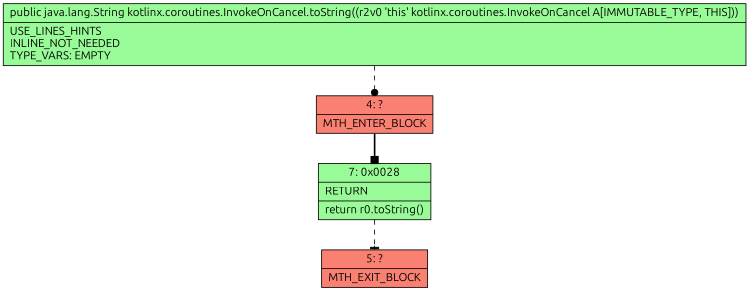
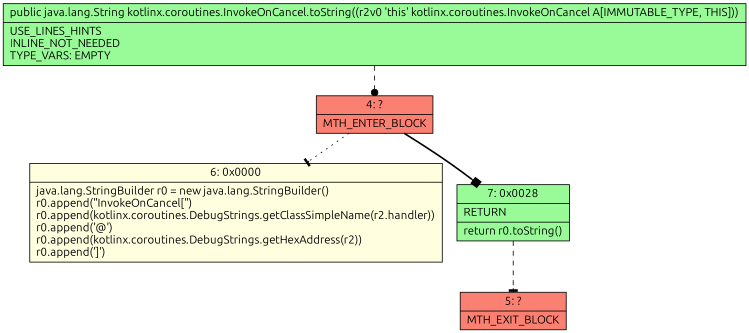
node "6: 0x0000": added
